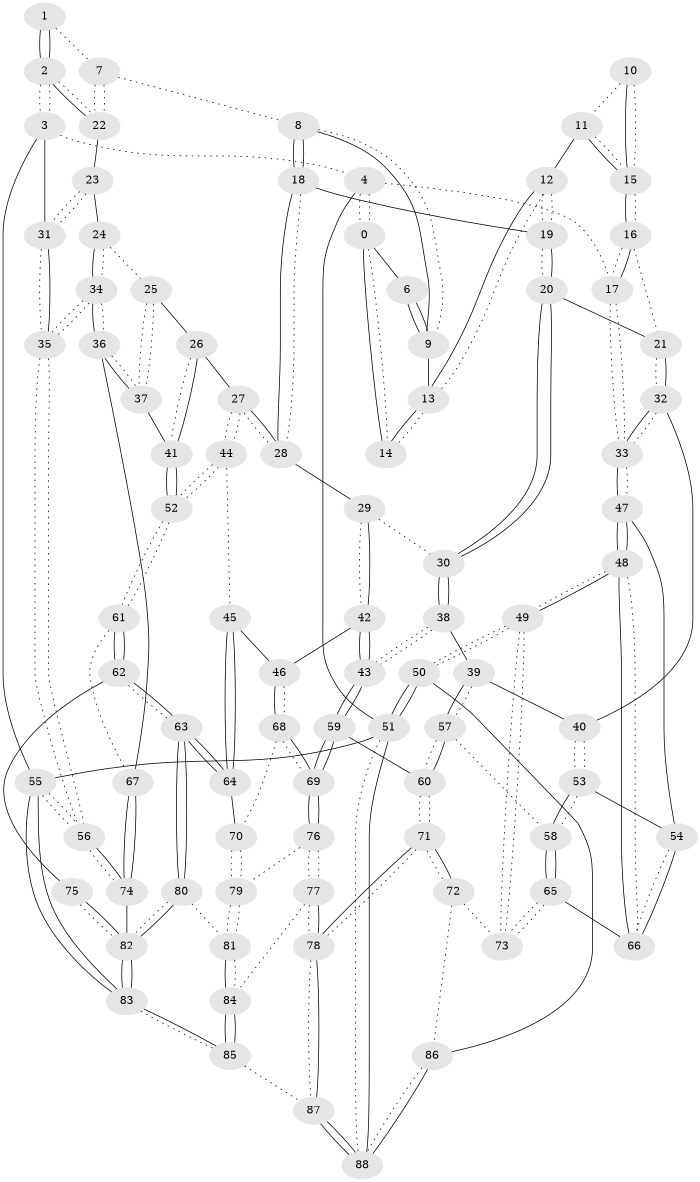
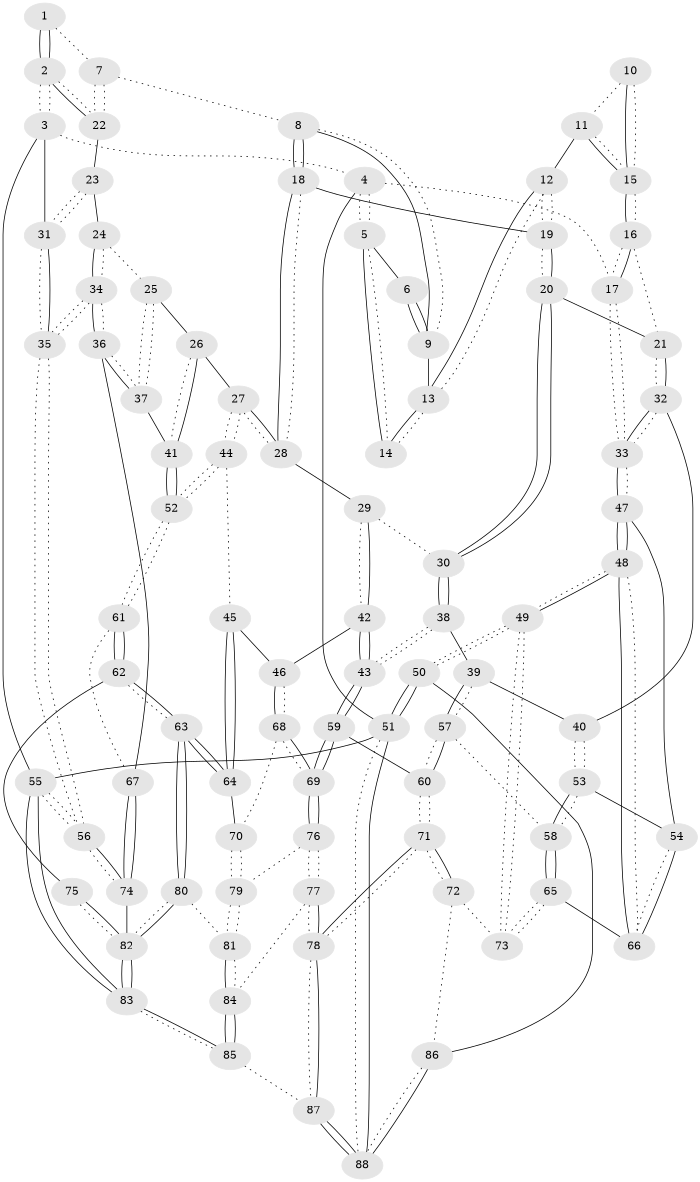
node "0": label "0" -> "5"
